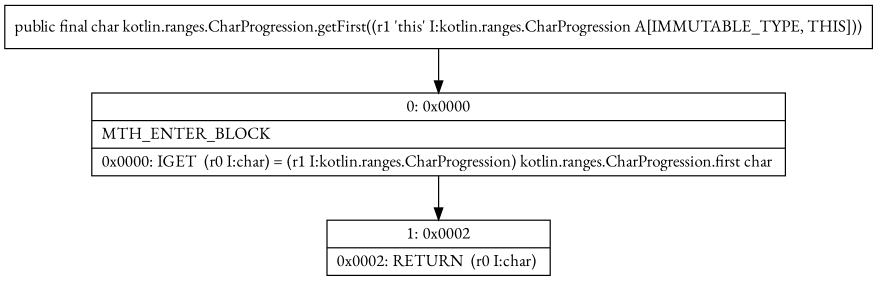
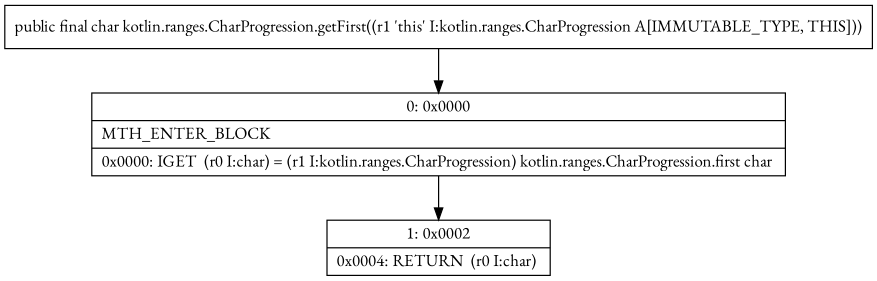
node "1: 0x0002": text "0x0002: RETURN  (r0 I:char)" -> "0x0004: RETURN  (r0 I:char)"
